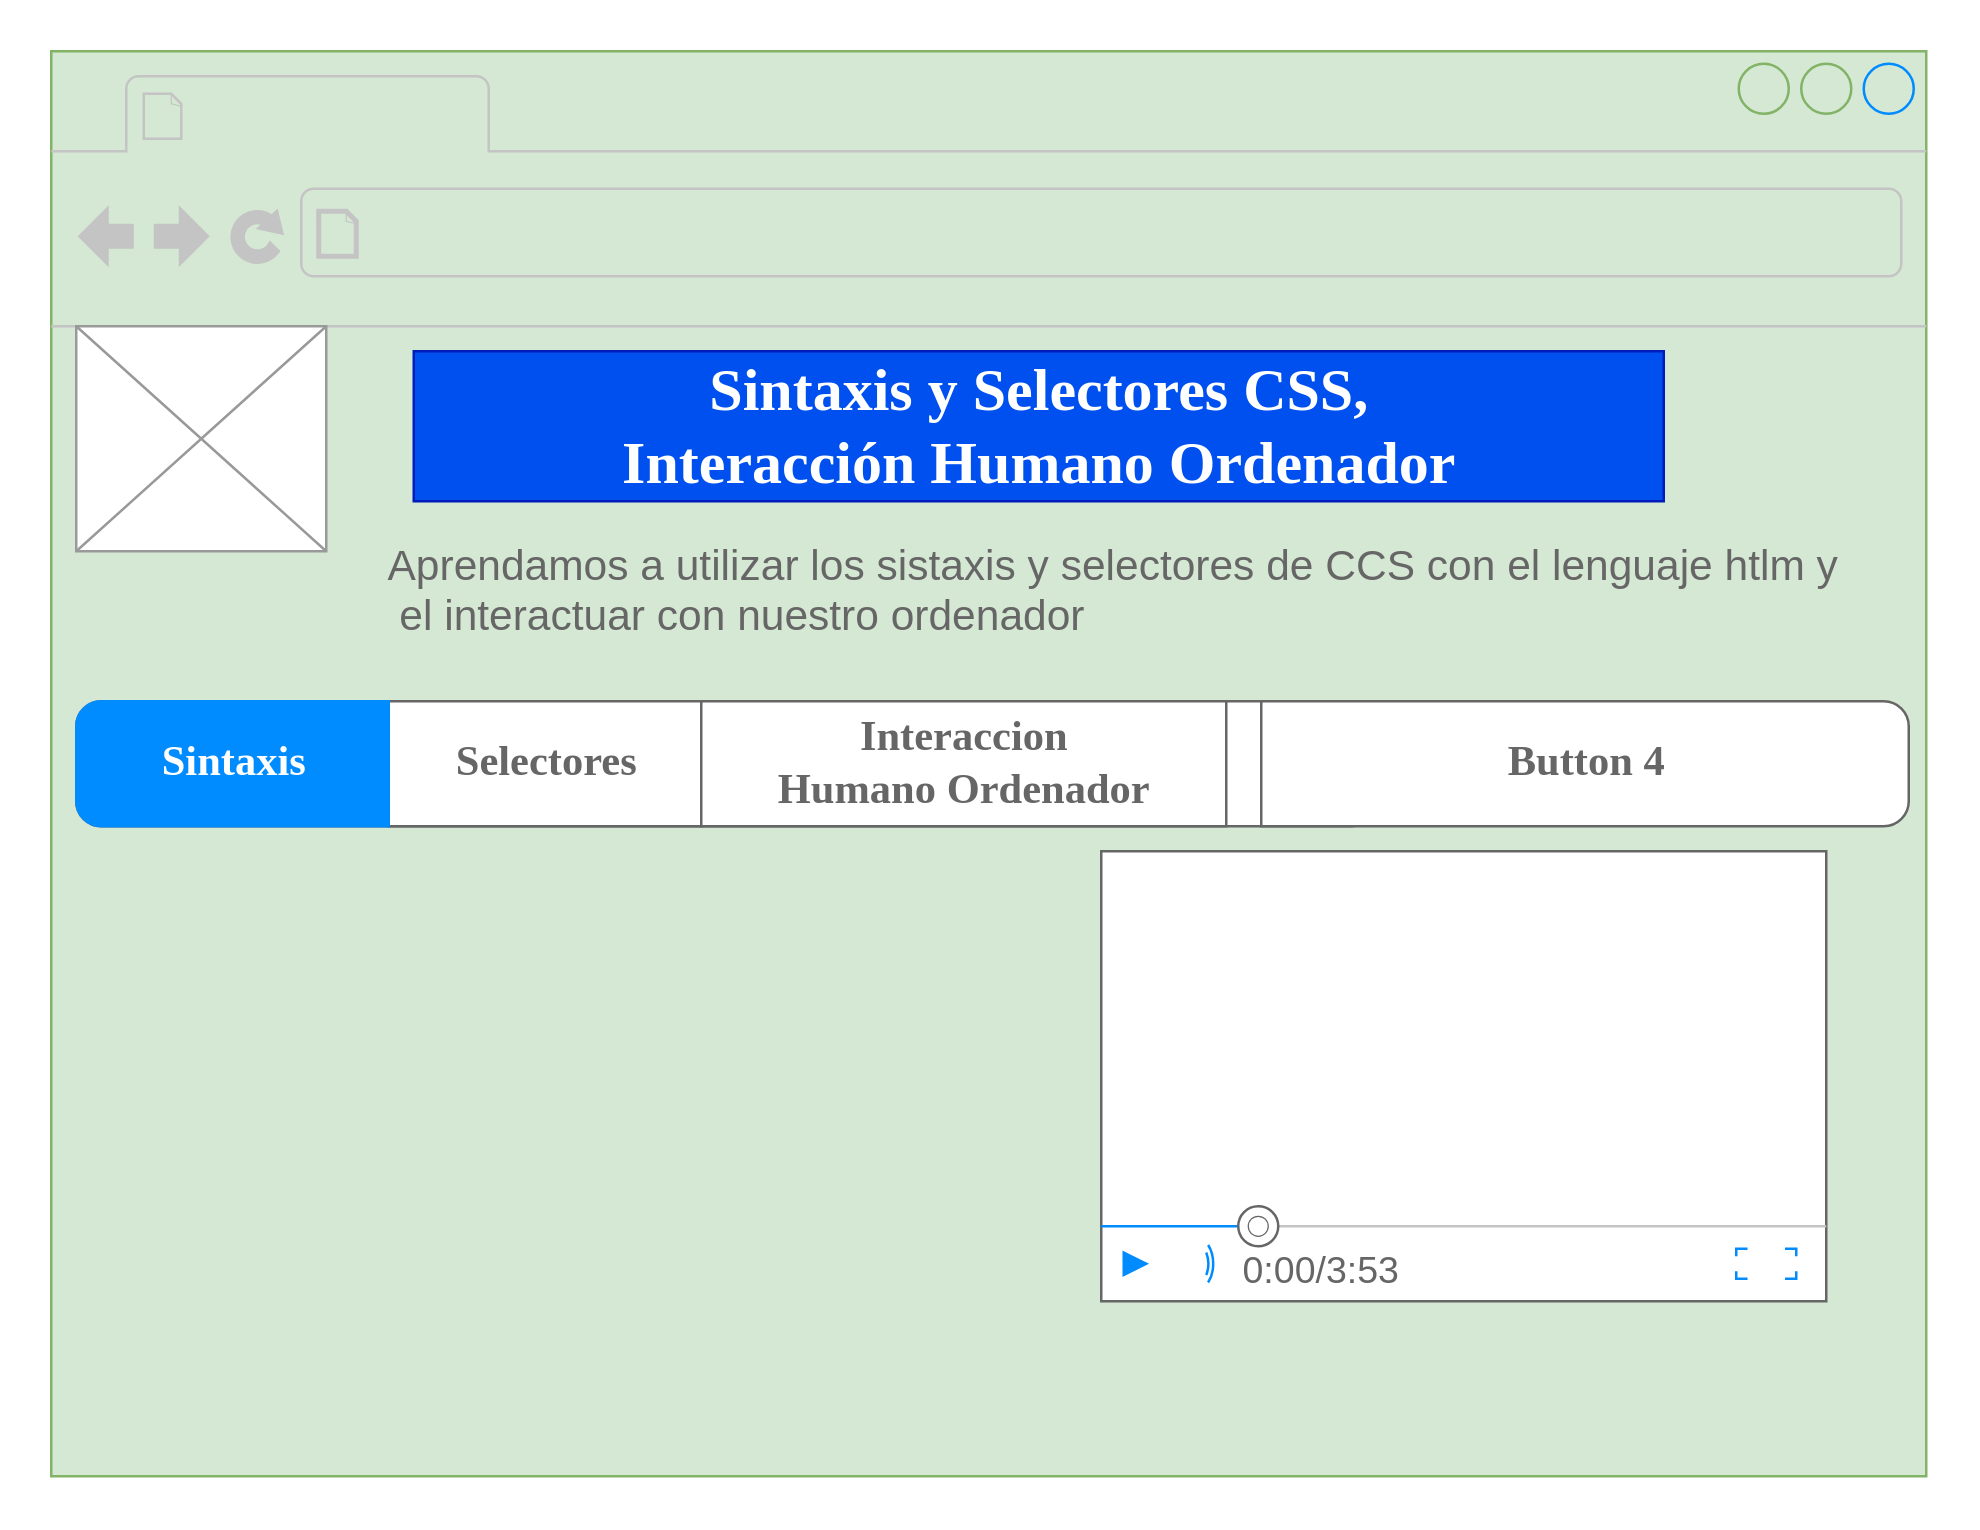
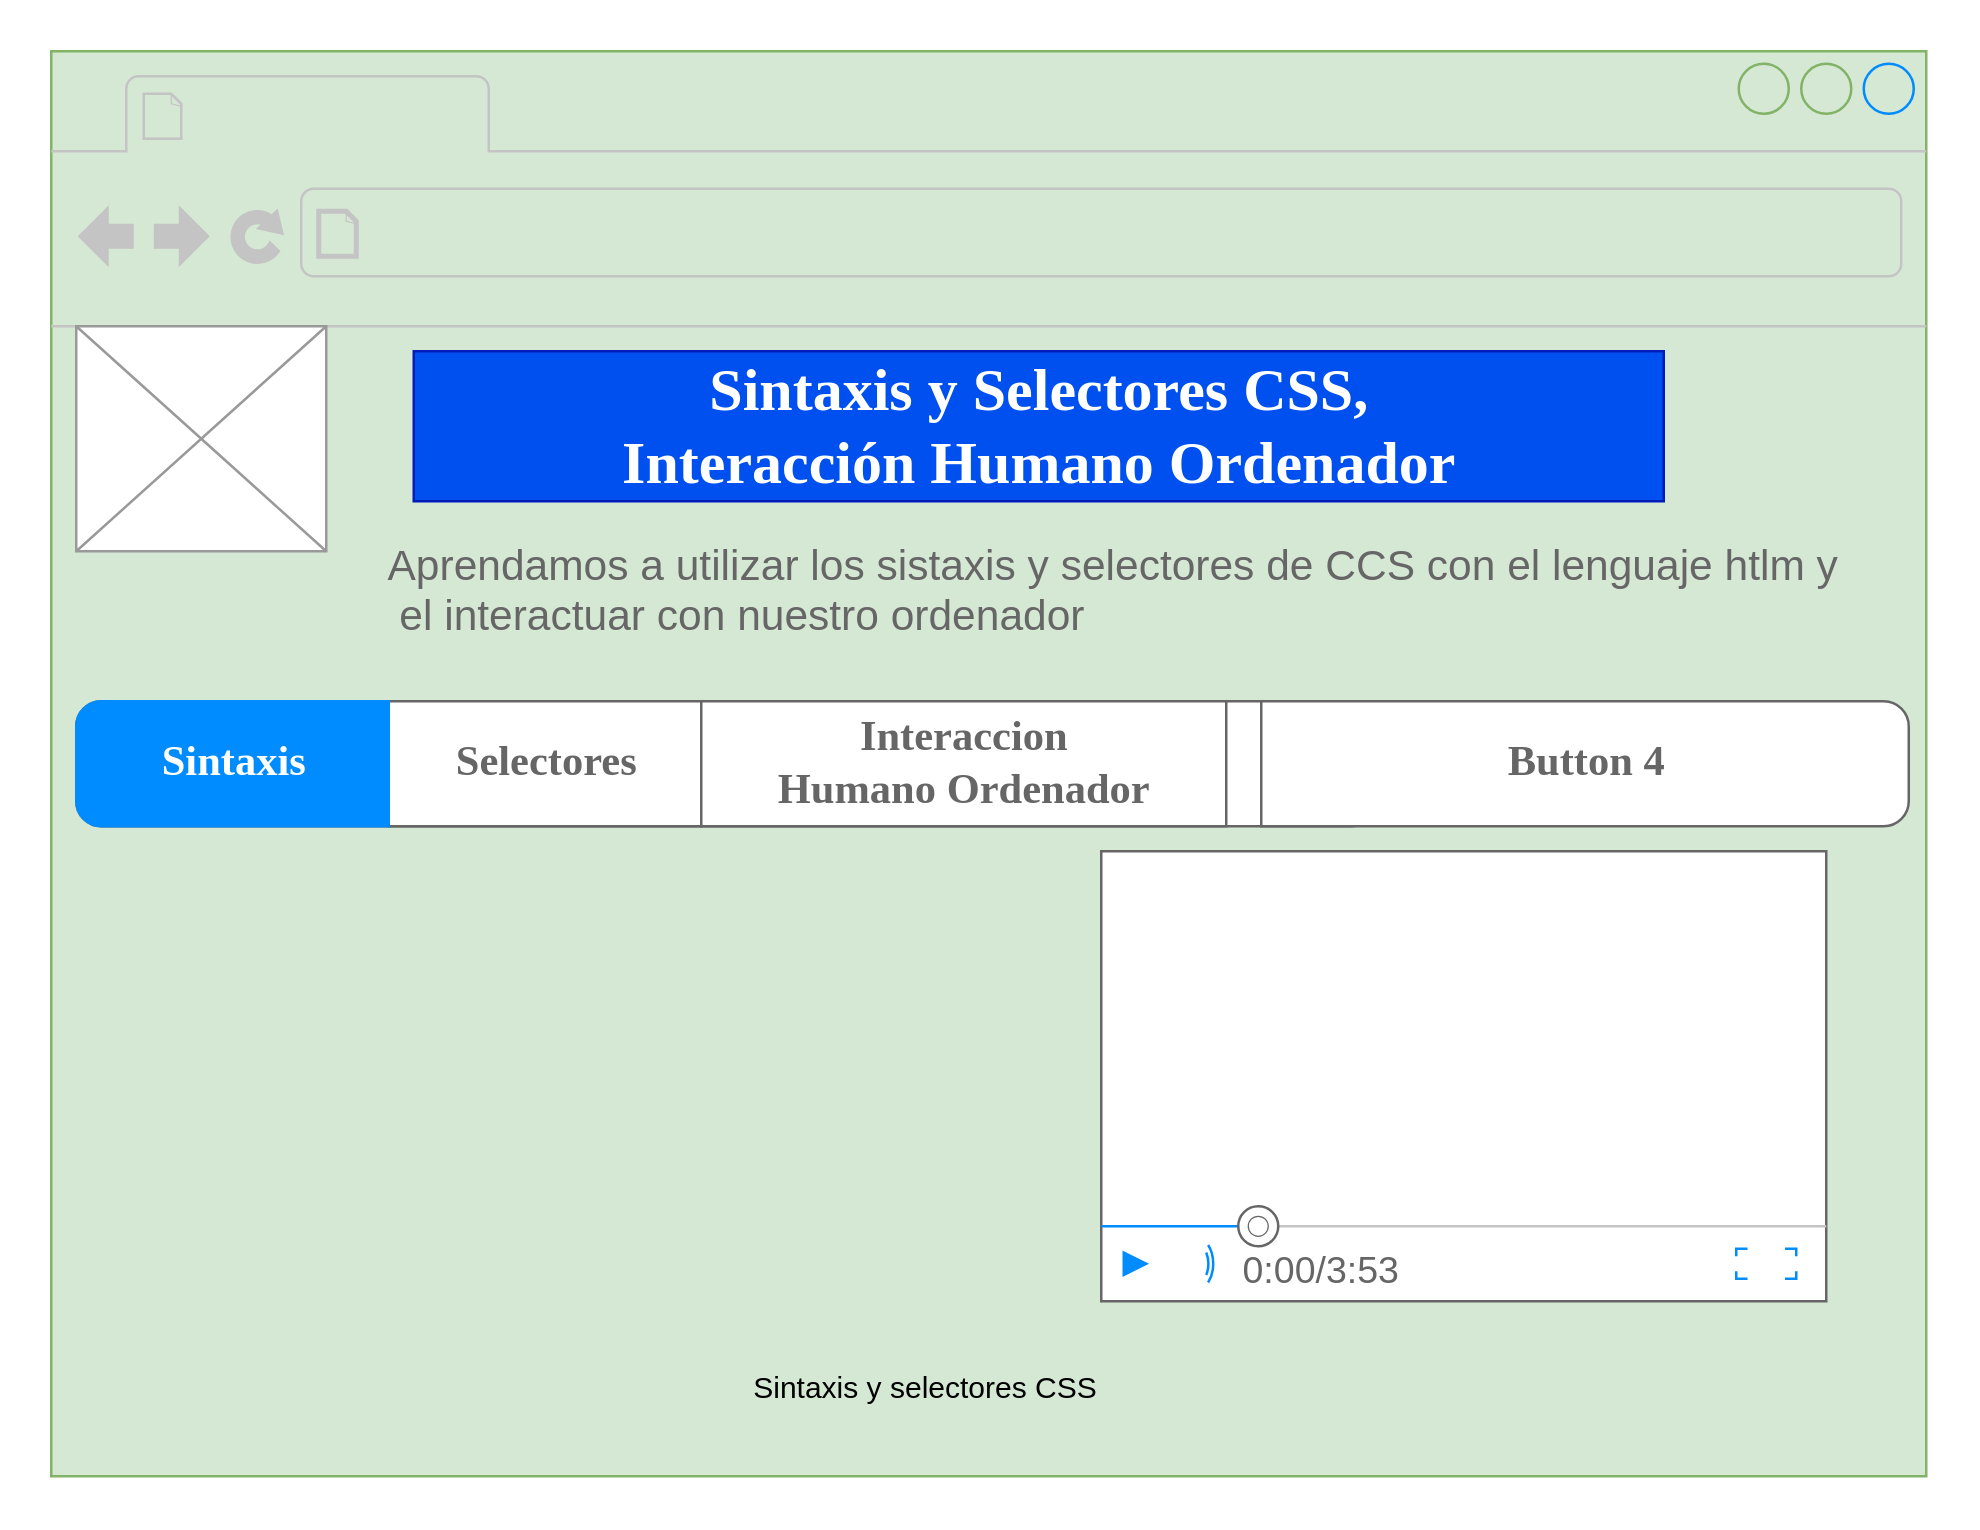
node "Sintaxis y selectores CSS": added
